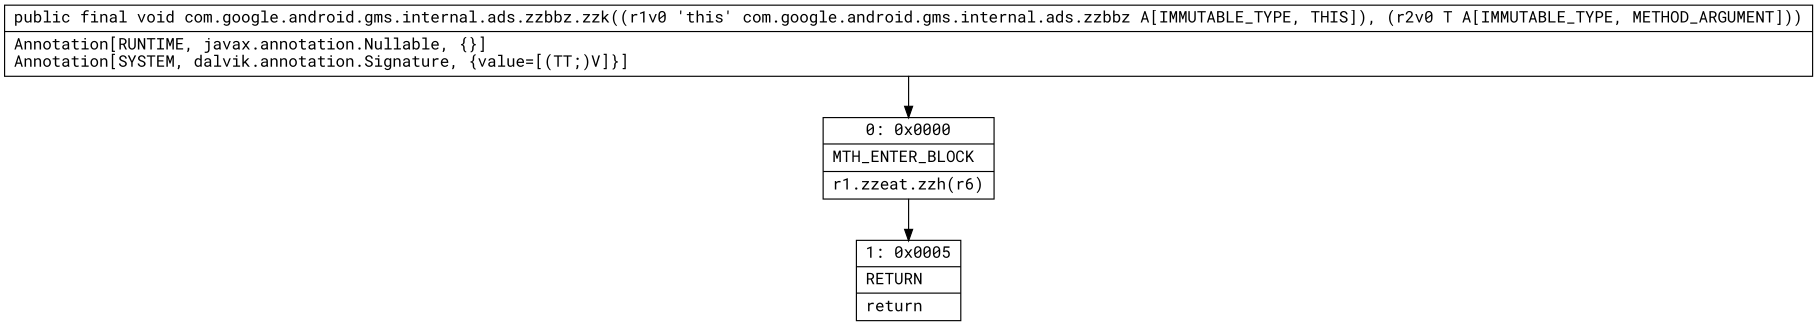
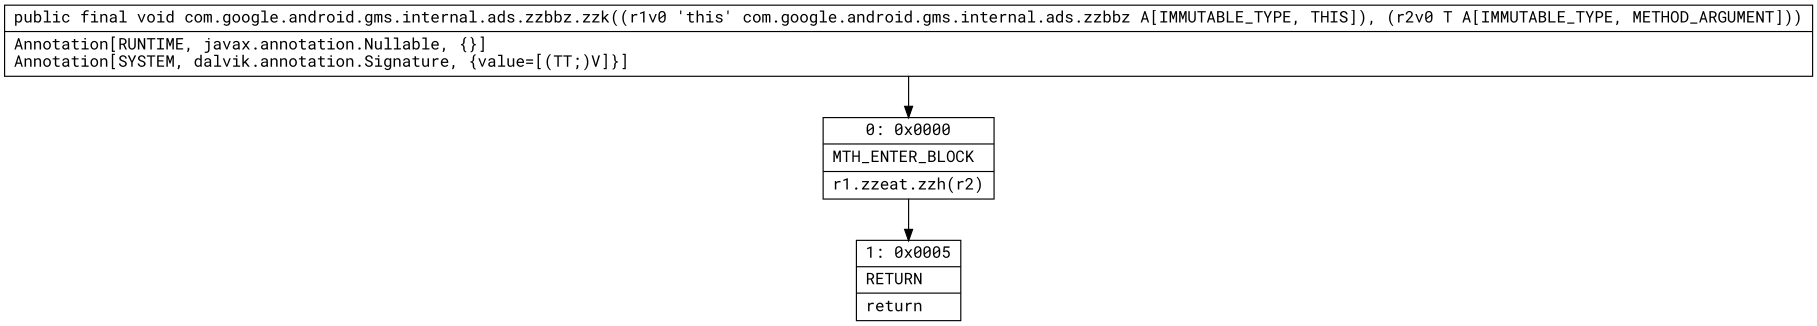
node "0: 0x0000": text "r1.zzeat.zzh(r6)" -> "r1.zzeat.zzh(r2)"
